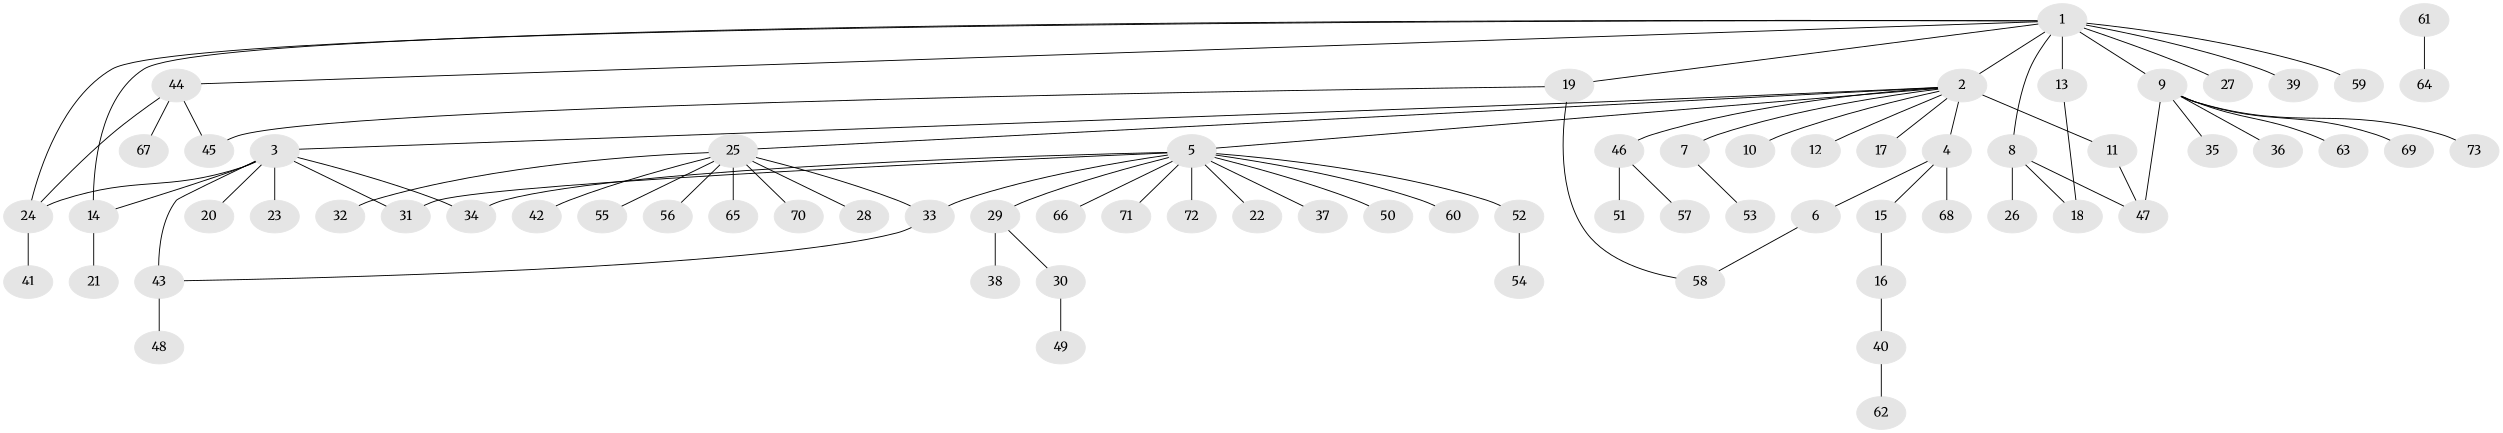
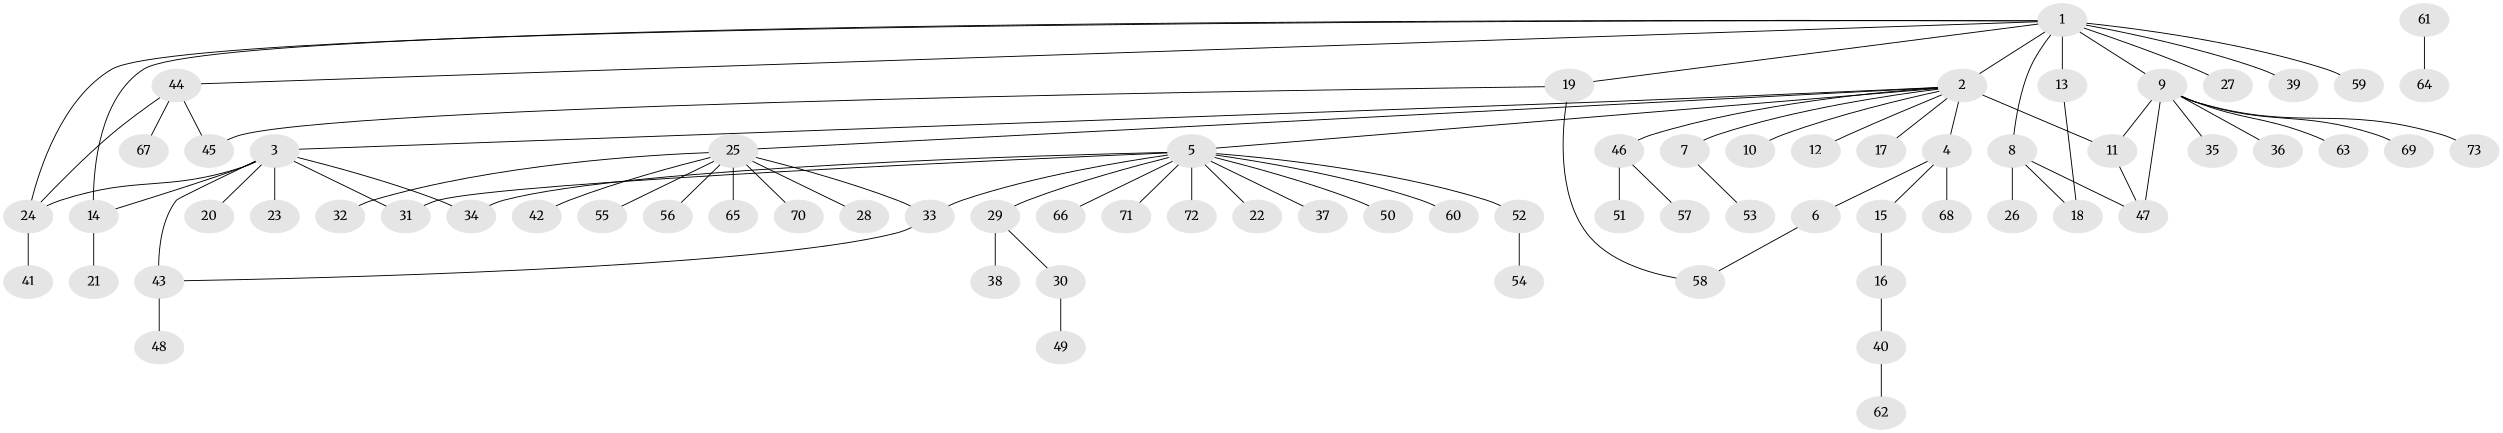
edge "9" -- "11": added
